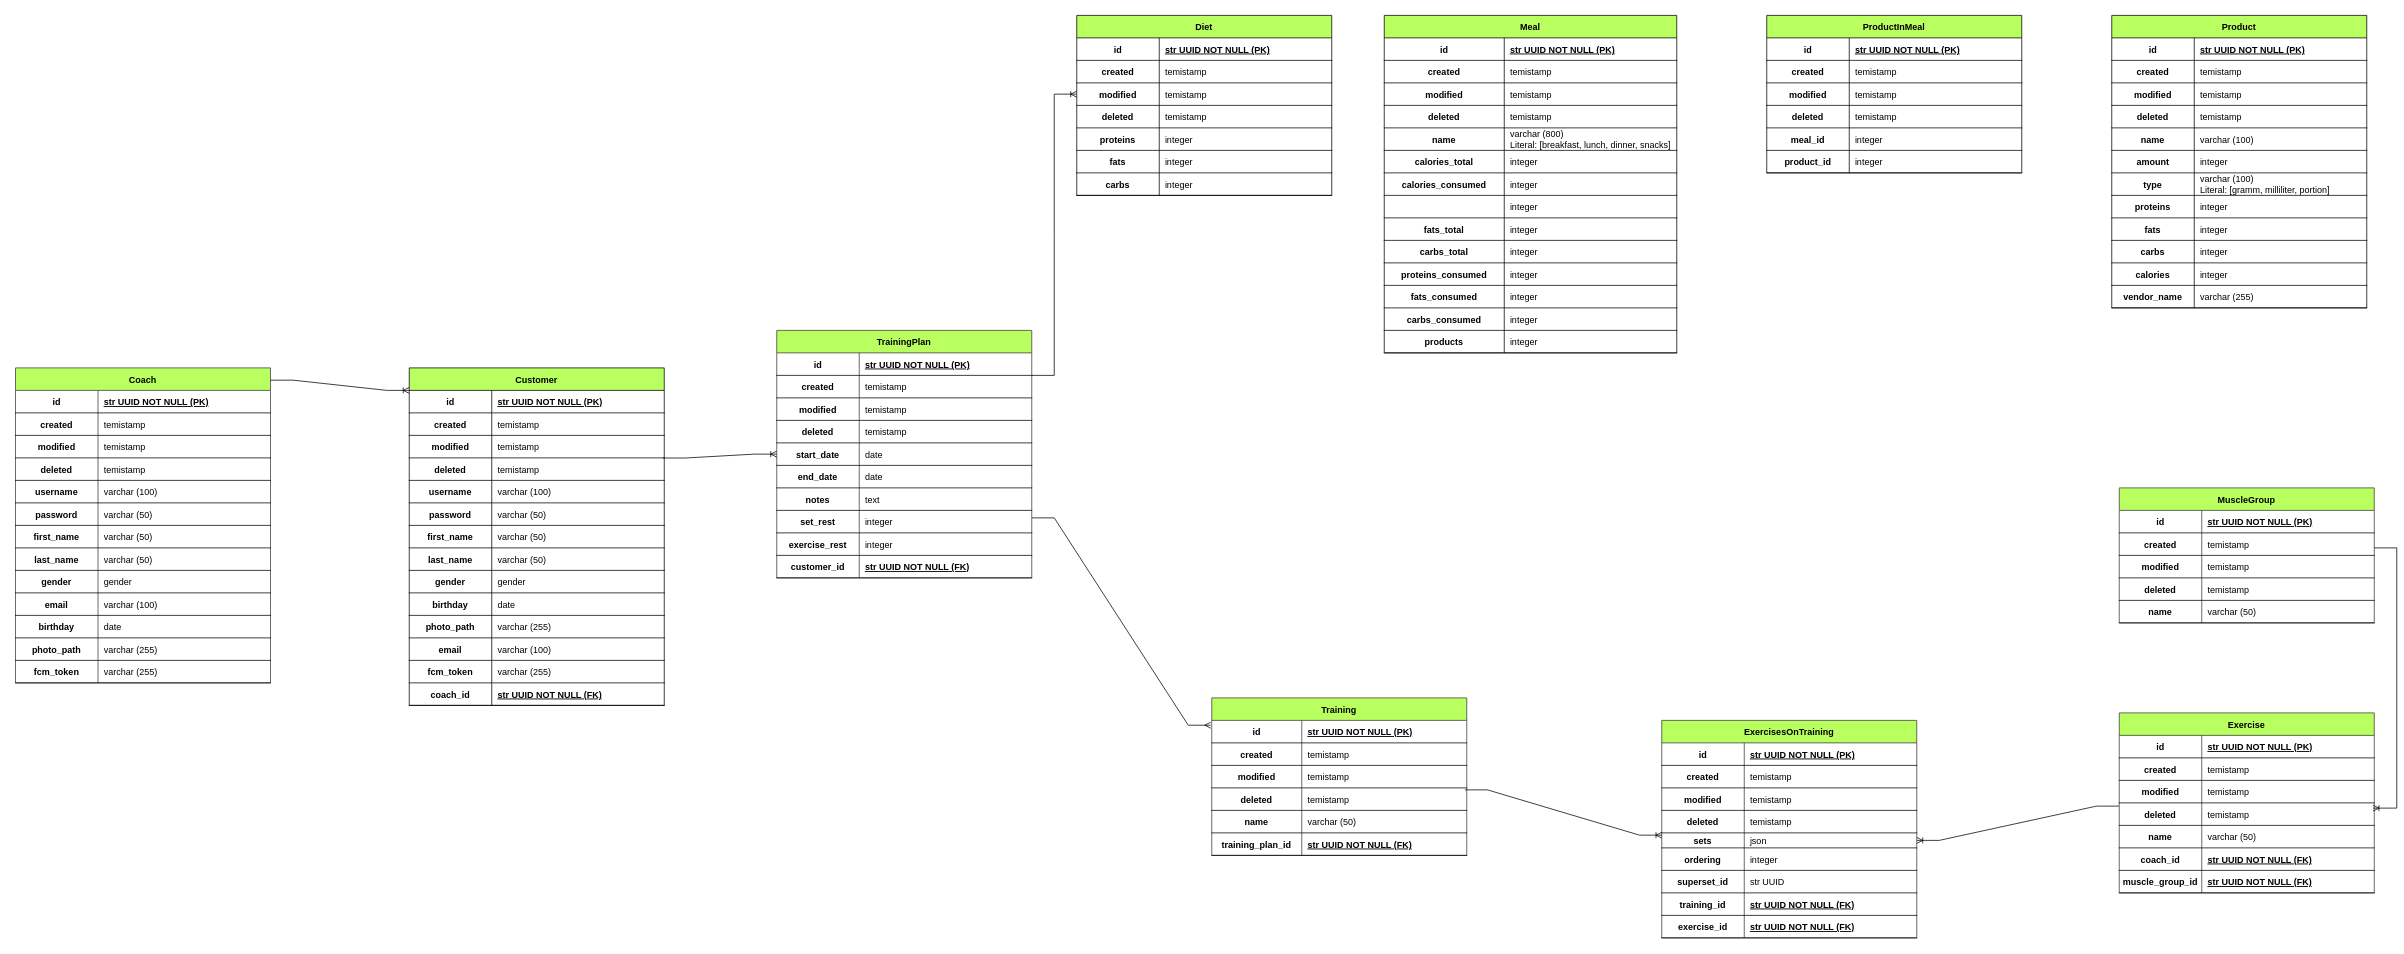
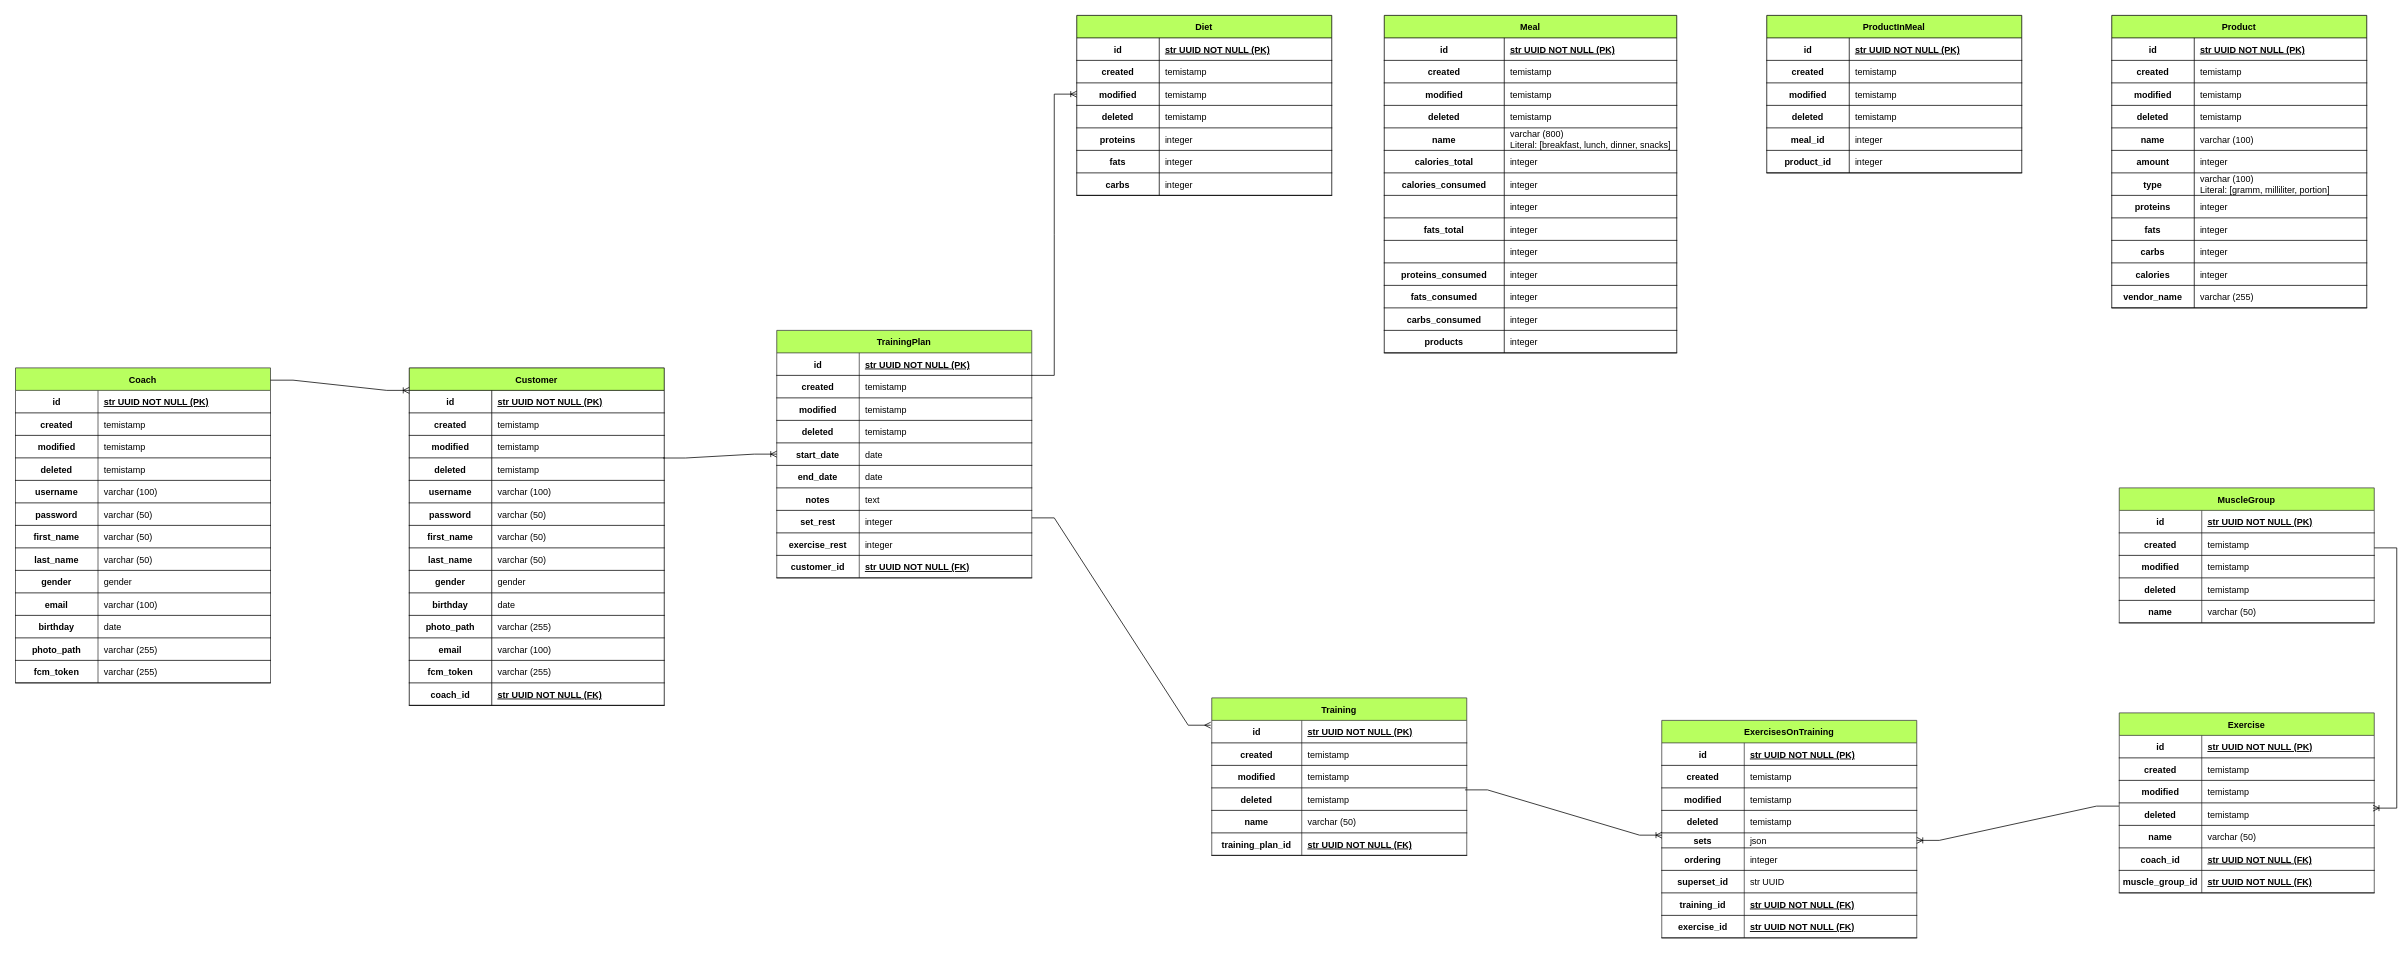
node "carbs_total": removed
